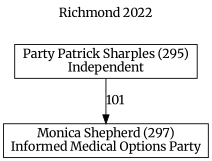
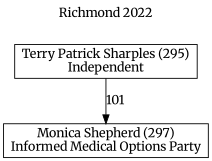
node "Party Patrick Sharples (295) Independent": label "Party Patrick Sharples (295) Independent" -> "Terry Patrick Sharples (295) Independent"
